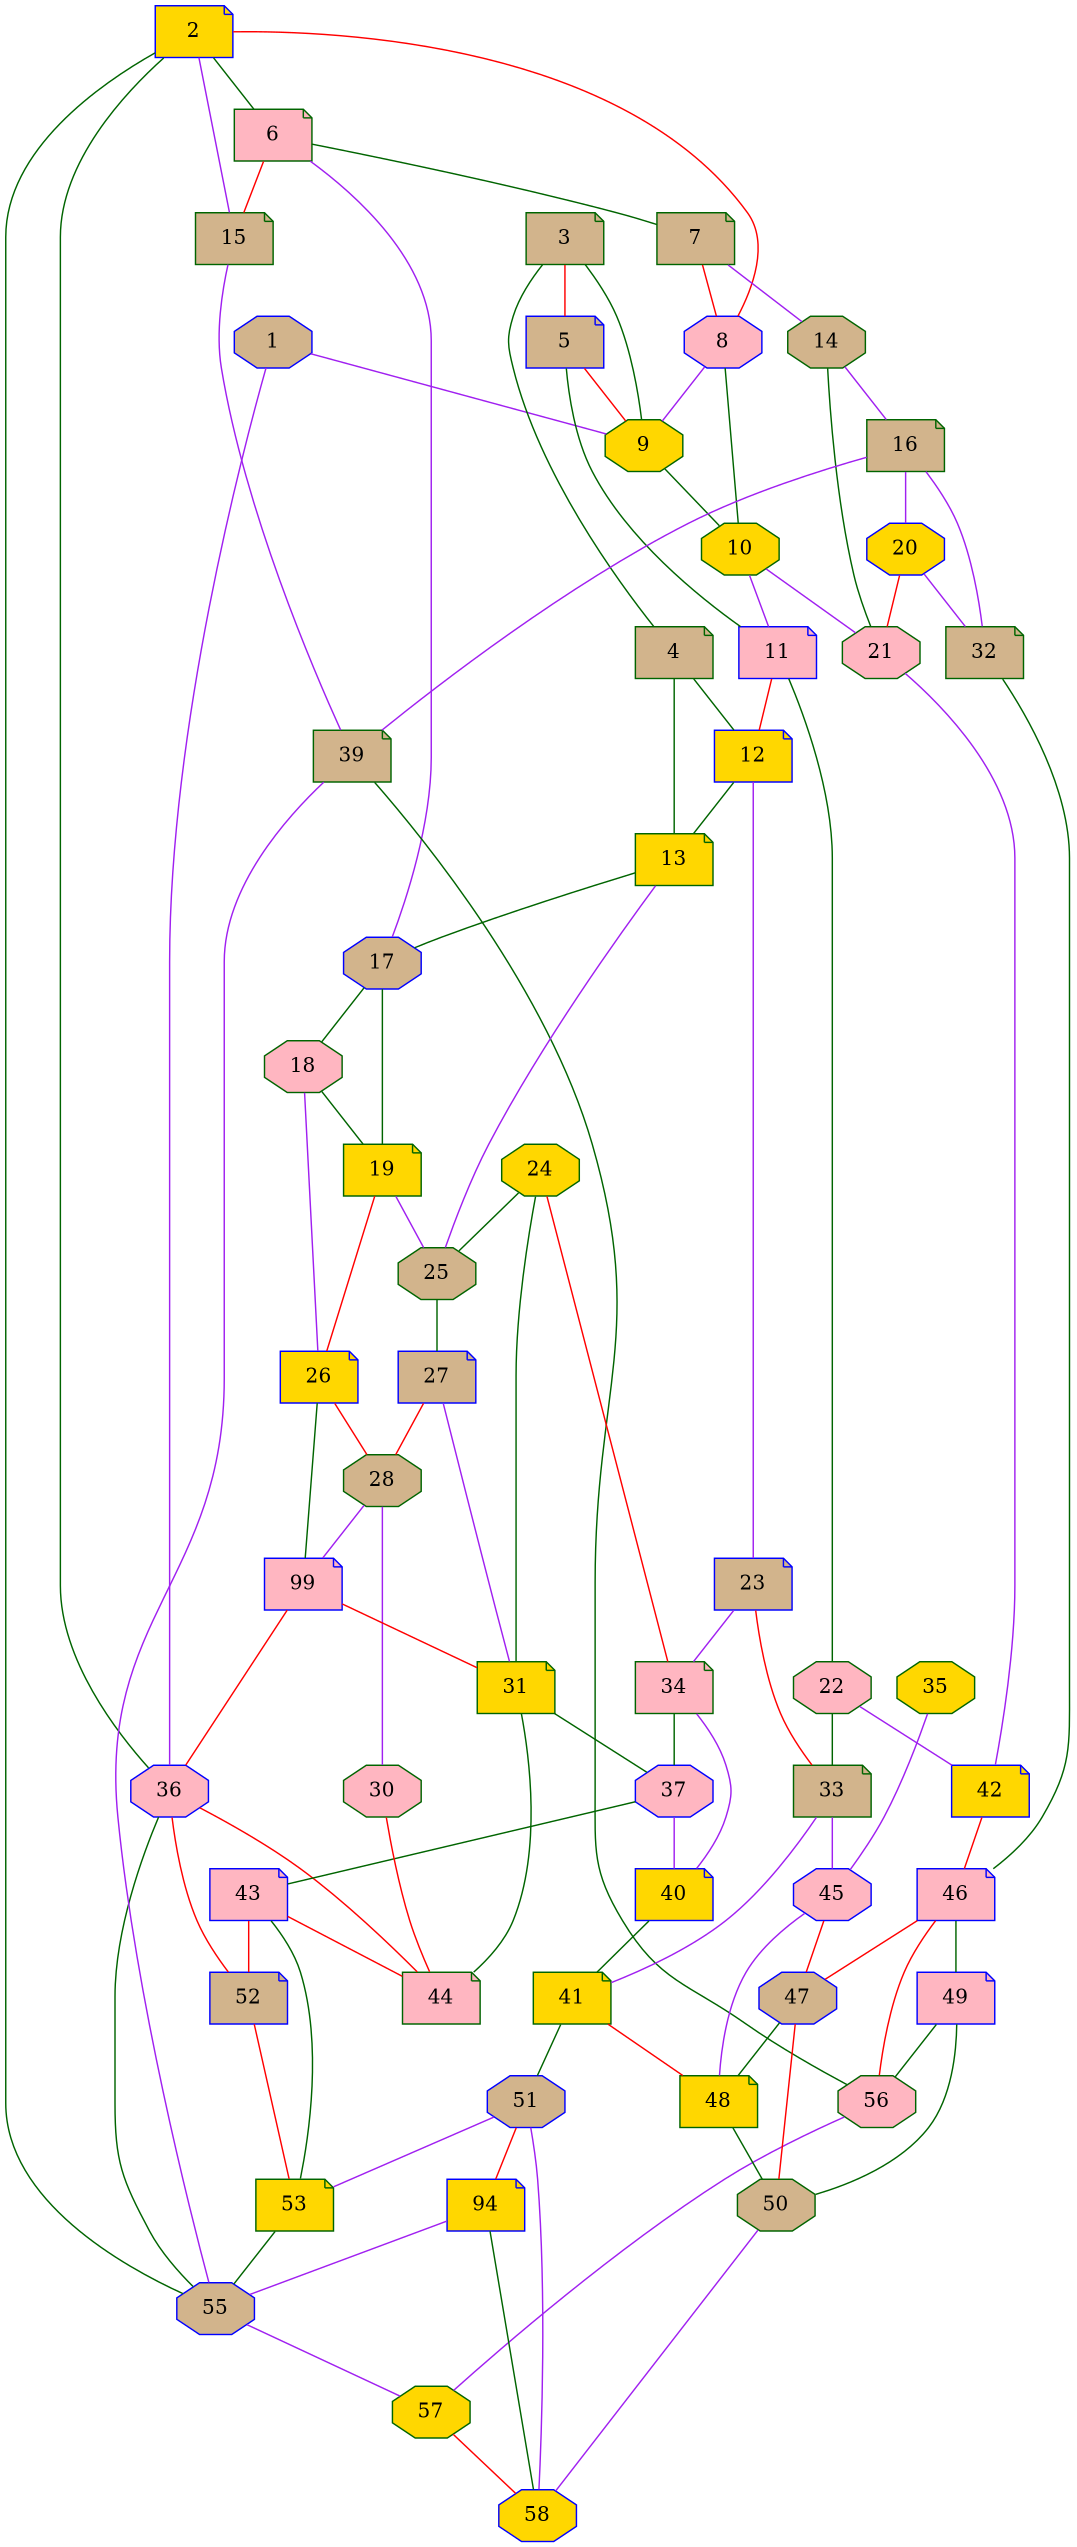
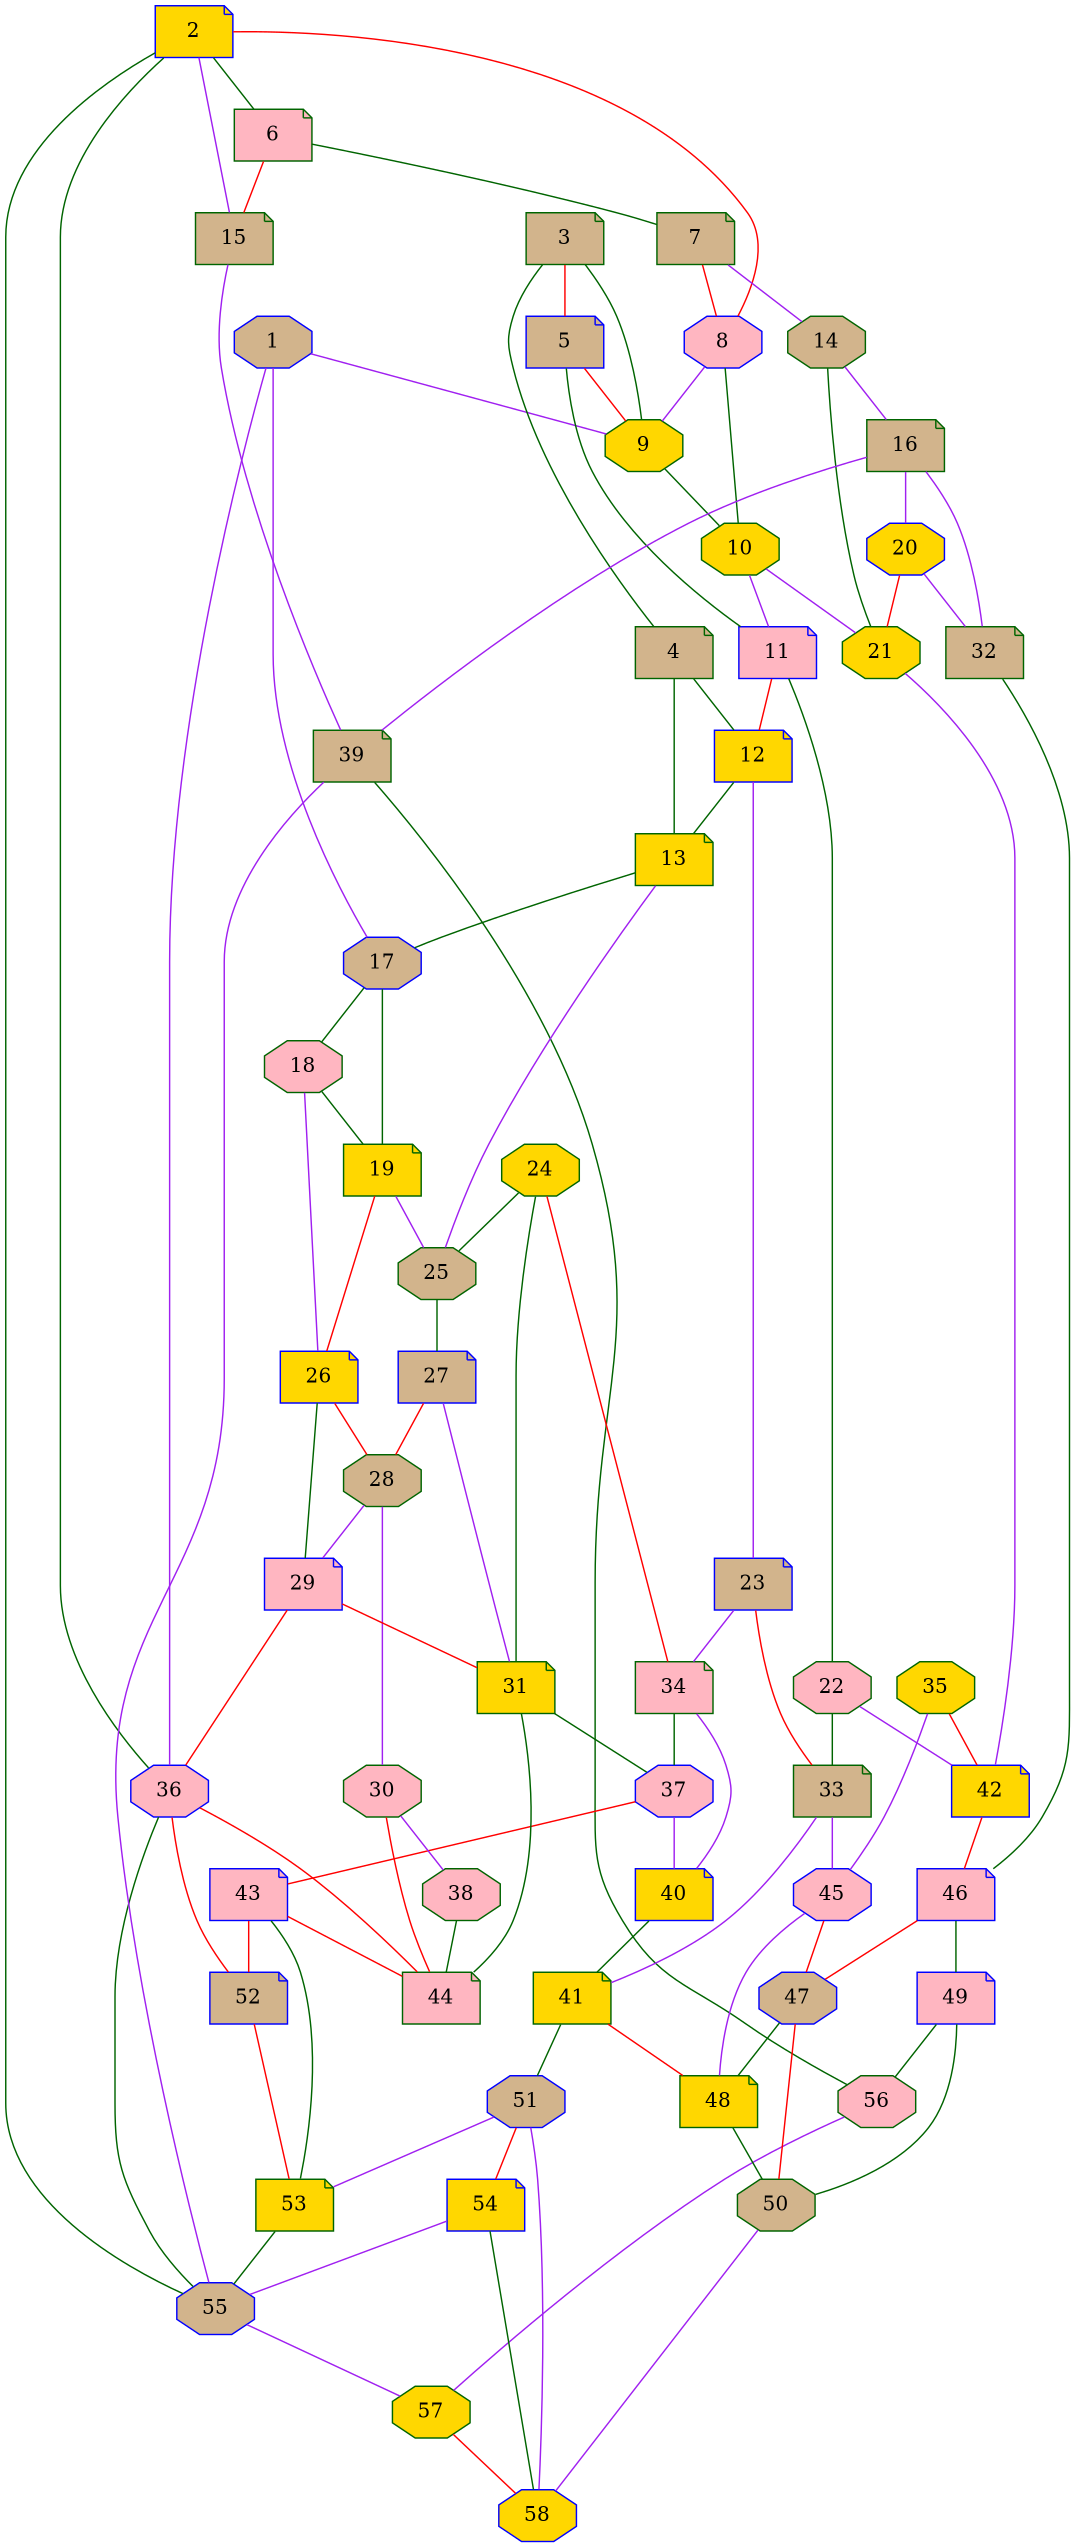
edge "6" -- "17": now "1" -- "17"
node "21": fillcolor lightpink -> gold
node "99": label "99" -> "29"
edge "35" -- "42": added
edge "37" -- "43": color darkgreen -> red
node "38": added
edge "46" -- "56": removed
node "94": label "94" -> "54"
